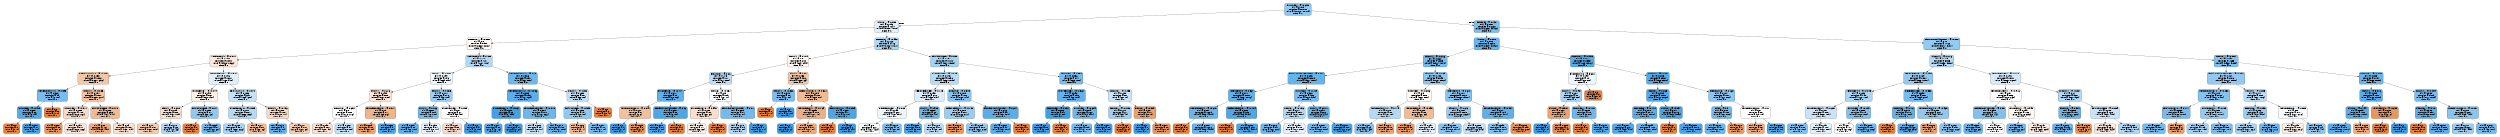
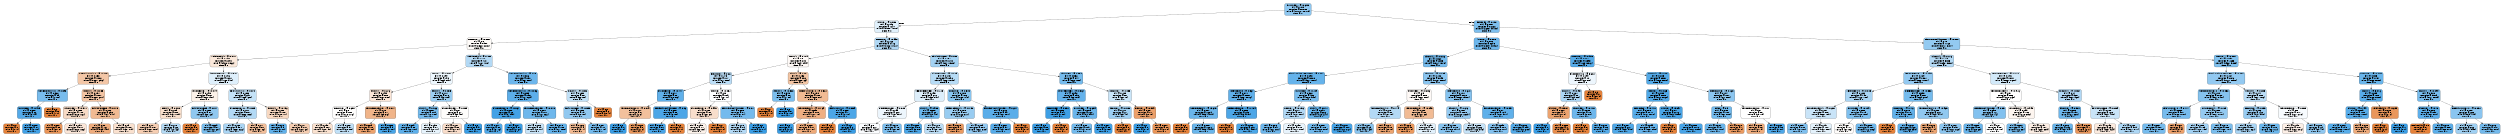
node "gini = 0.206 samples = 509 value = [90, 680] class = 1": fillcolor #e99457 -> #53aae8
node "gini = 0.0 samples = 3 value = [3, 0] class = 0": label "gini = 0.0 samples = 3 value = [3, 0] class = 0" -> "eosinophils = 0.0 samples = 3 value = [3, 0] class = 0"
